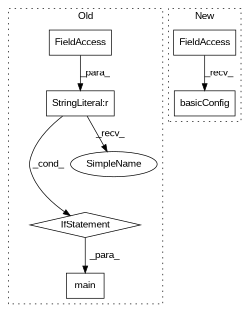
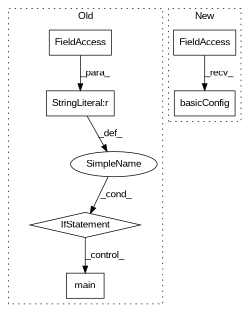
edge "StringLiteral:r" -> "SimpleName": label "_recv_" -> "_def_"
edge "StringLiteral:r" -> "IfStatement": now "SimpleName" -> "IfStatement"
edge "IfStatement" -> "main": label "_para_" -> "_control_"
